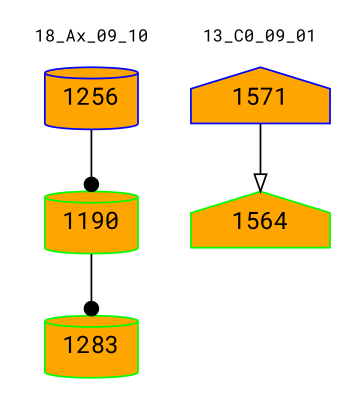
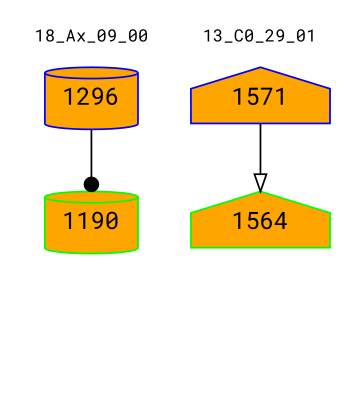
cluster "18_Ax_09_10": label "18_Ax_09_10" -> "18_Ax_09_00"
cluster "13_C0_09_01": label "13_C0_09_01" -> "13_C0_29_01"
node "1256": label "1256" -> "1296"
node "1283": removed
